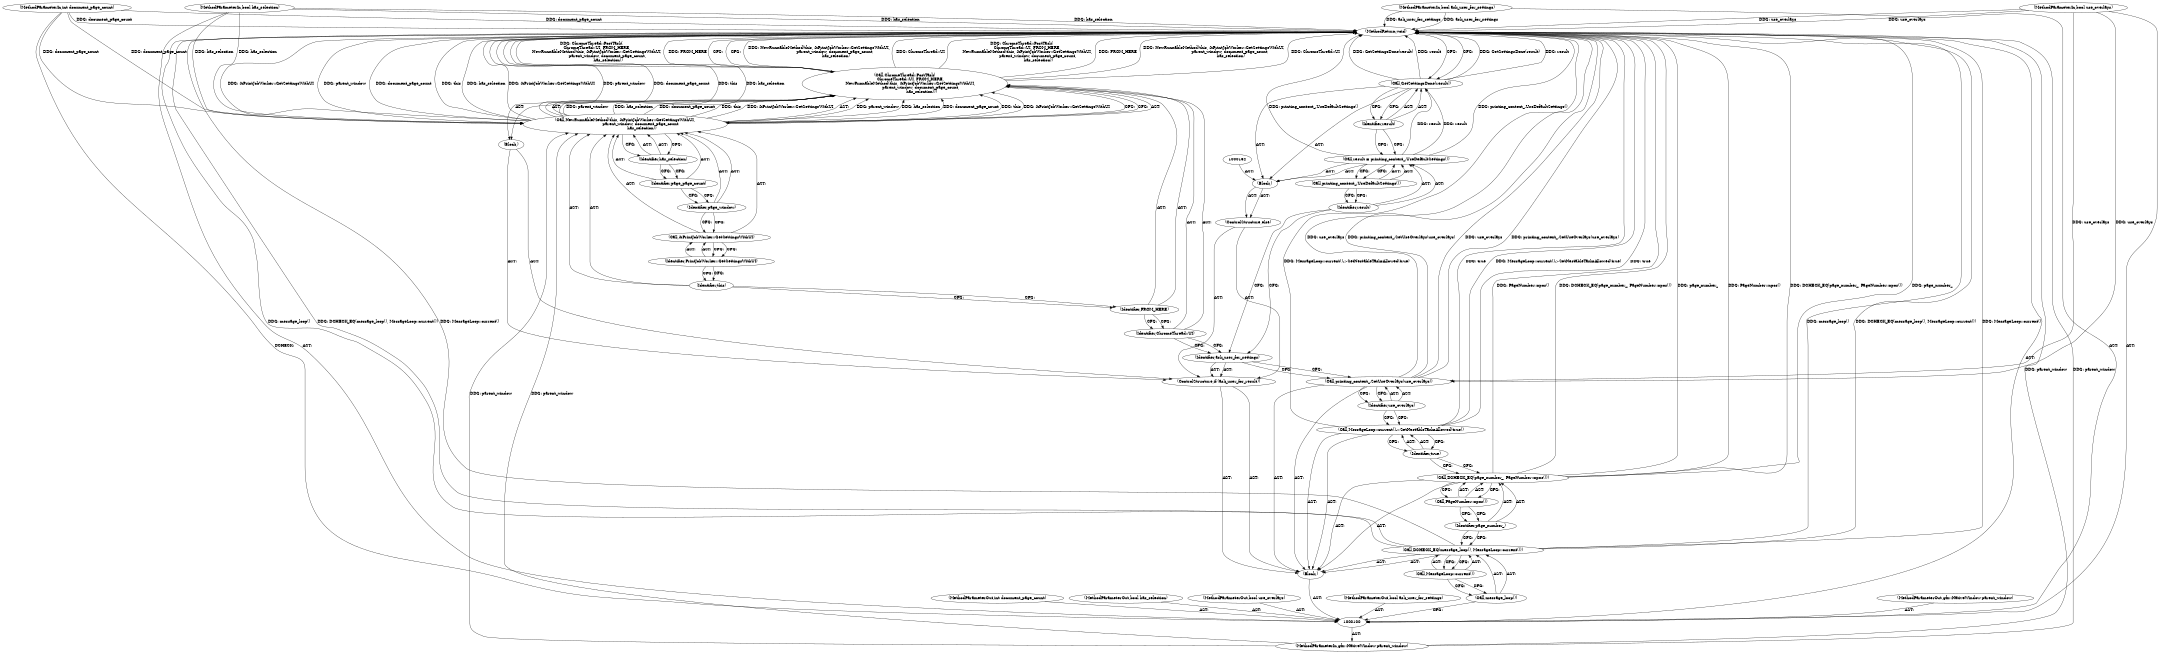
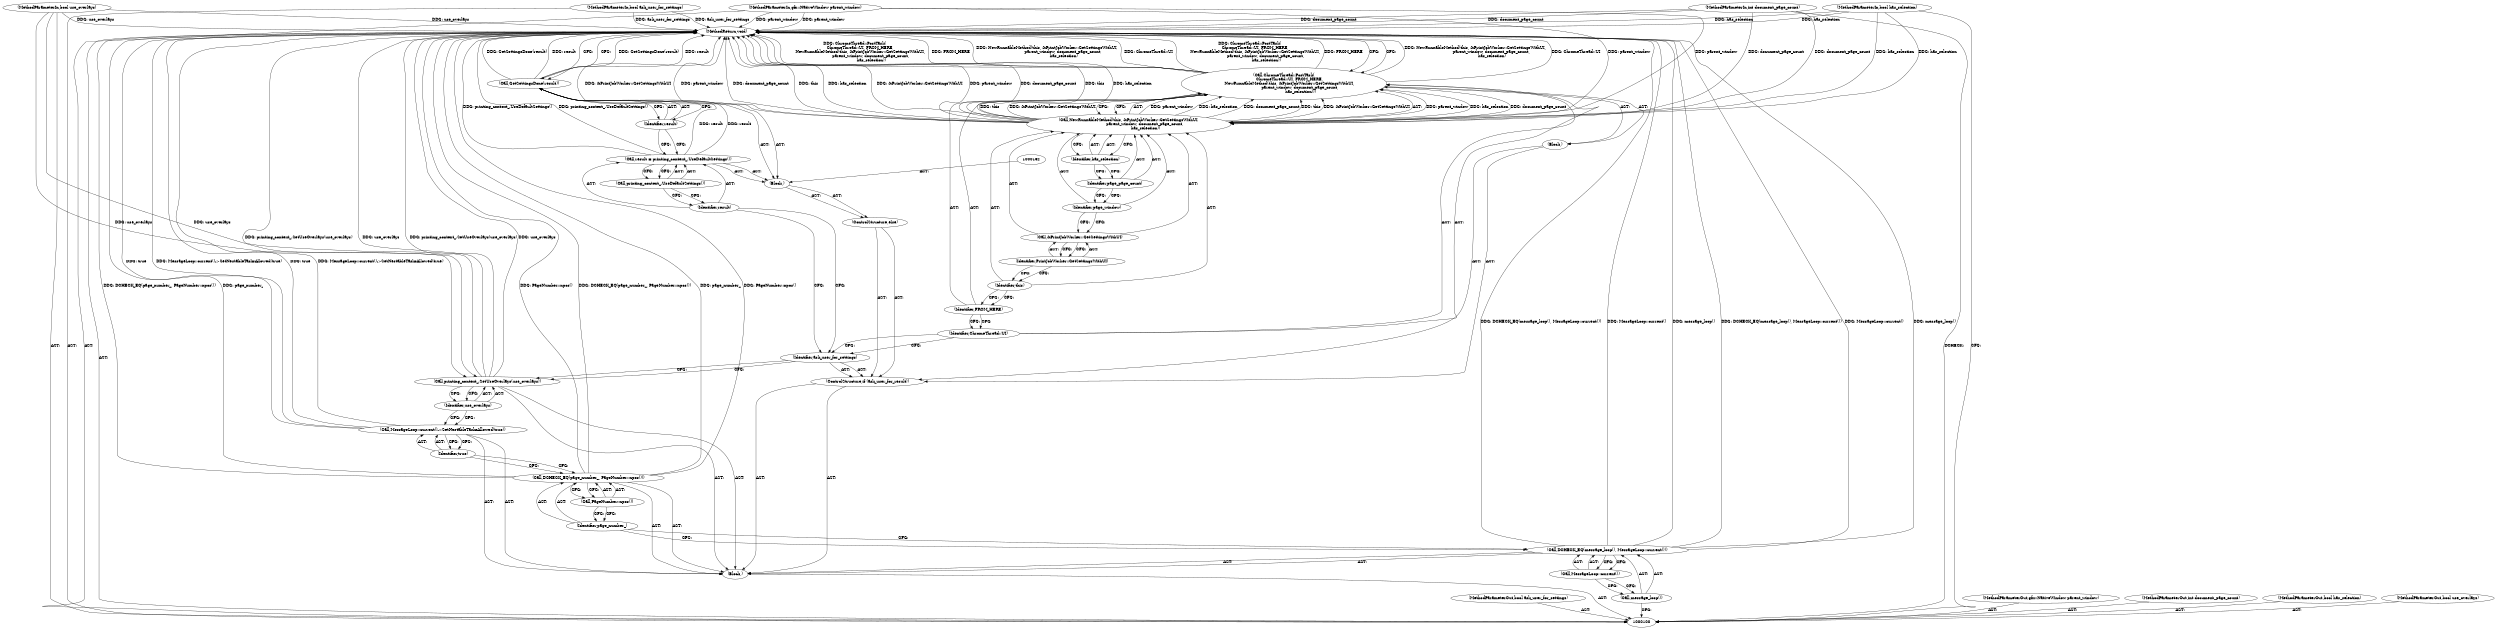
edge "(MethodParameterIn,bool has_selection)" -> "1000100": label "AST: " -> "CFG: "
edge "1000100" -> "(MethodParameterIn,gfx::NativeWindow parent_window)": reversed
